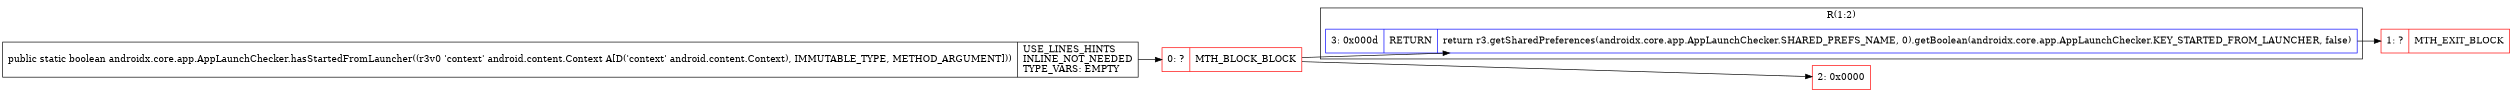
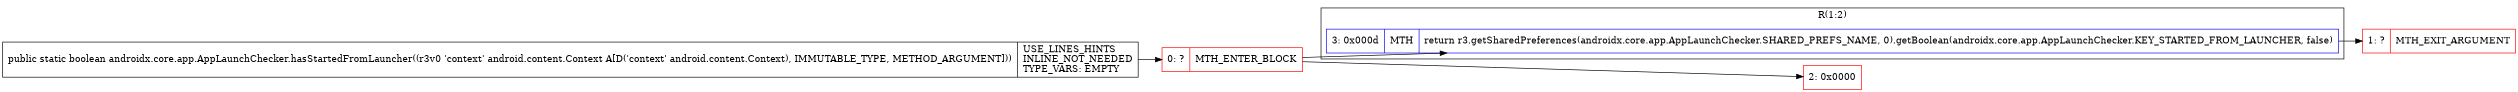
node "3: 0x000d": text "RETURN" -> "MTH"
node "1: ?": text "MTH_EXIT_BLOCK" -> "MTH_EXIT_ARGUMENT"
node "0: ?": text "MTH_BLOCK_BLOCK" -> "MTH_ENTER_BLOCK"
